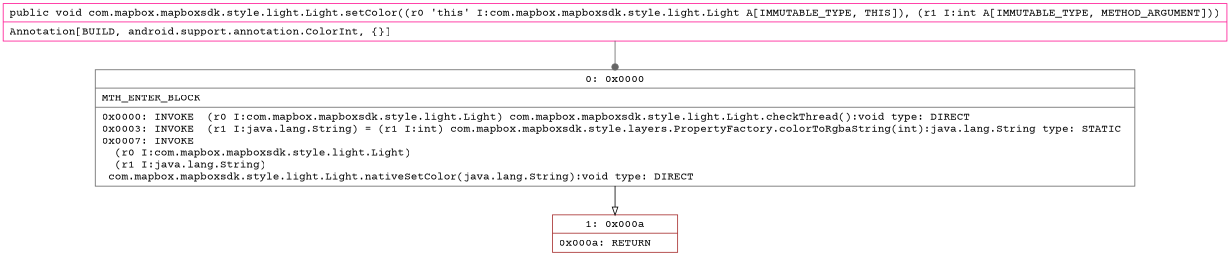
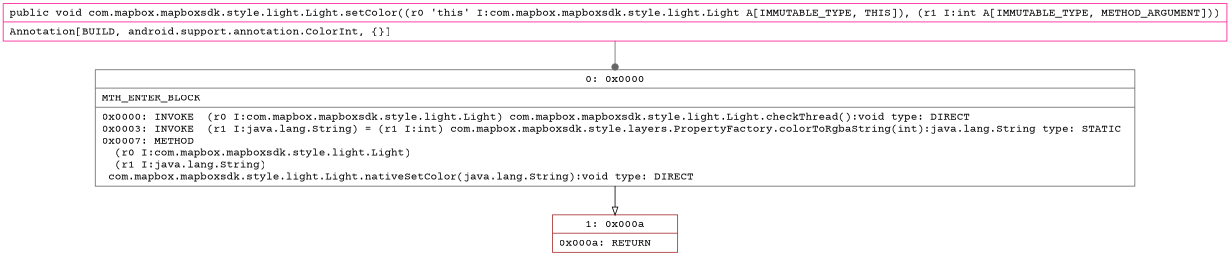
node "0: 0x0000": text "0x0007: INVOKE" -> "0x0007: METHOD"
